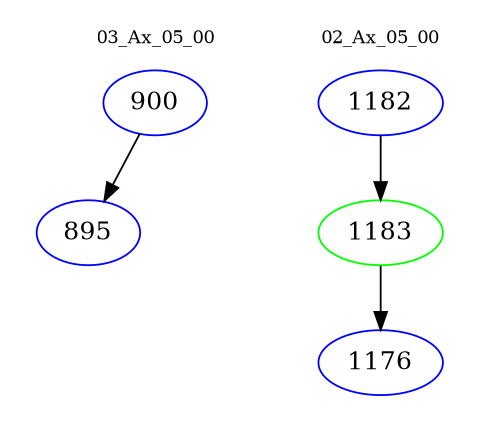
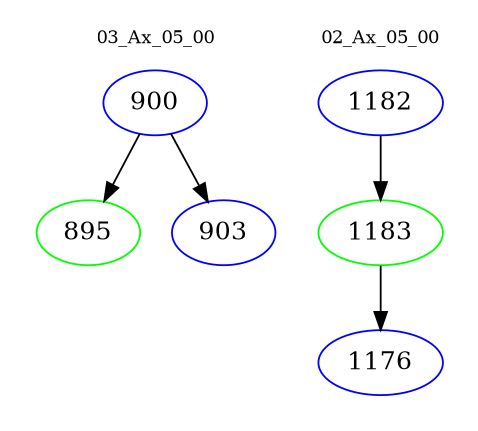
node "895": color blue -> green
node "903": added
